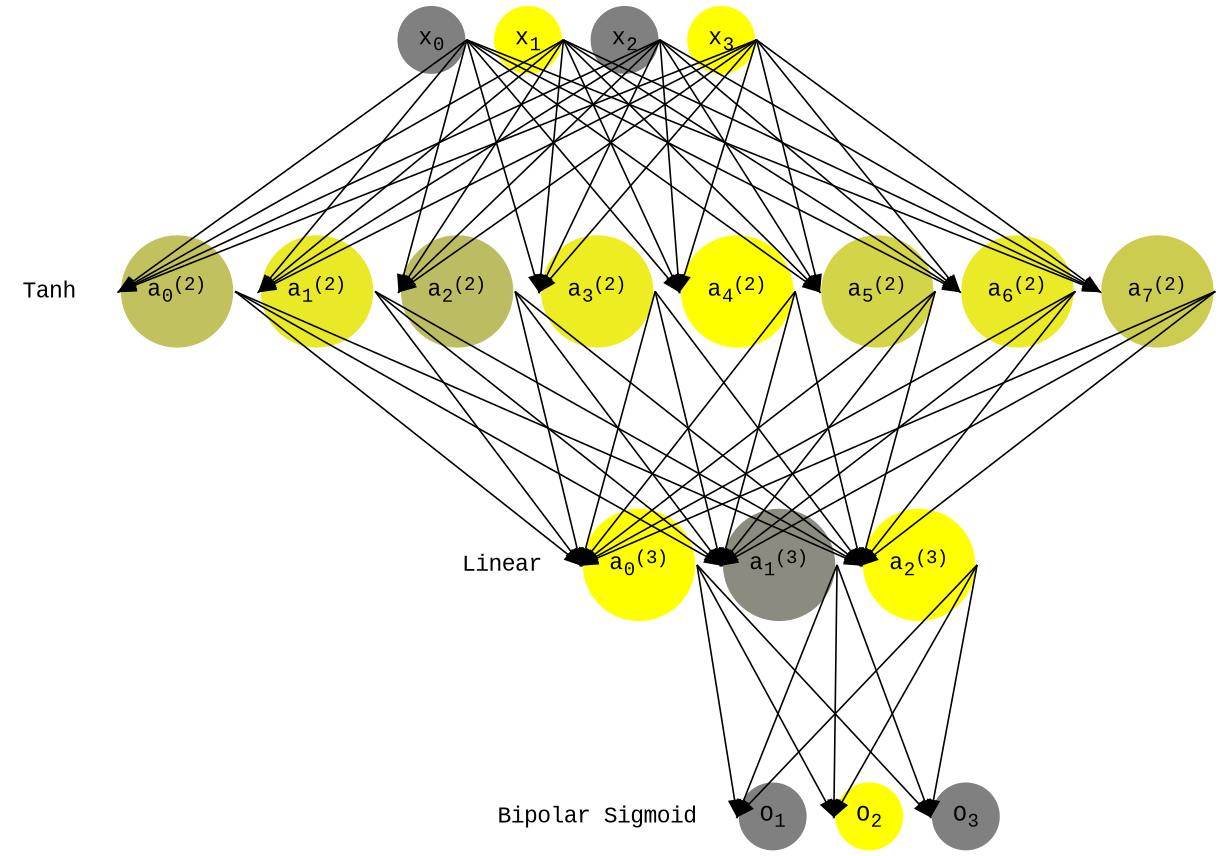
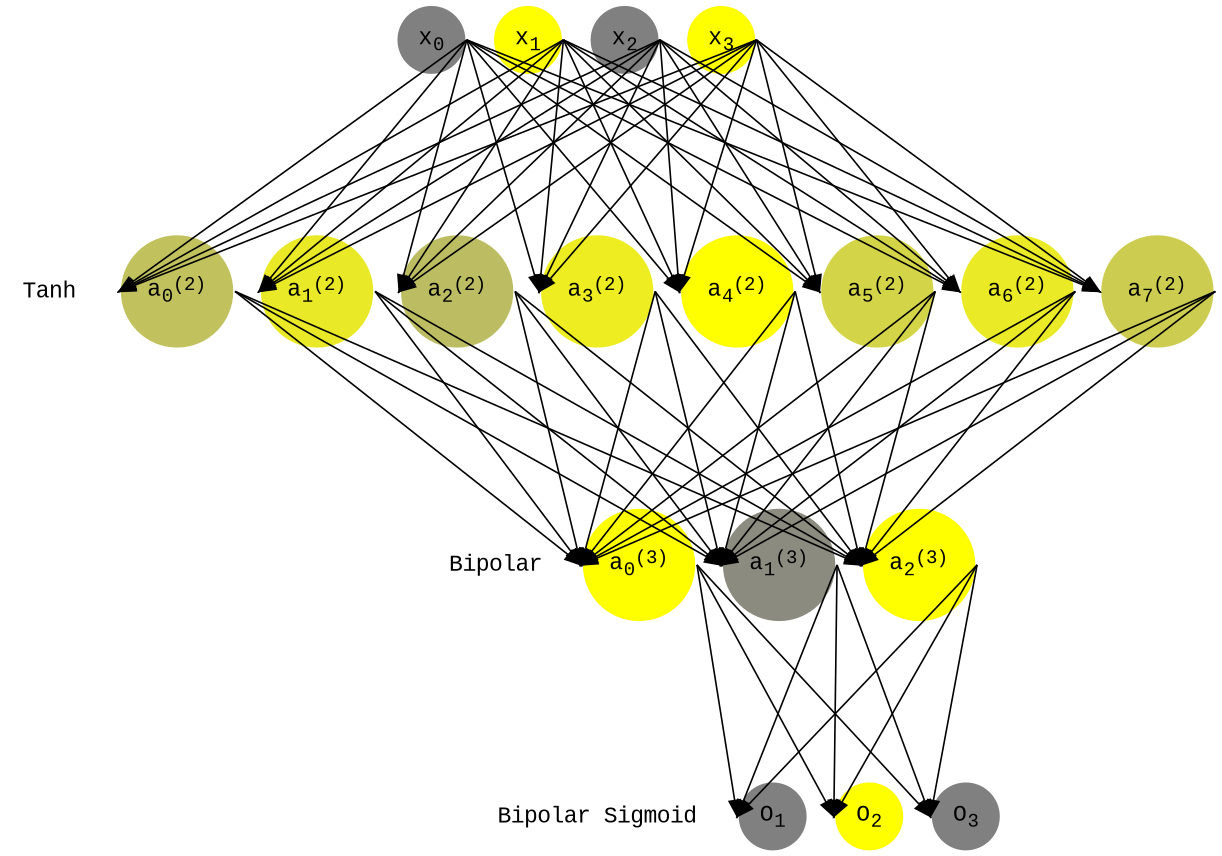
node "Linear": label "Linear" -> "Bipolar"
